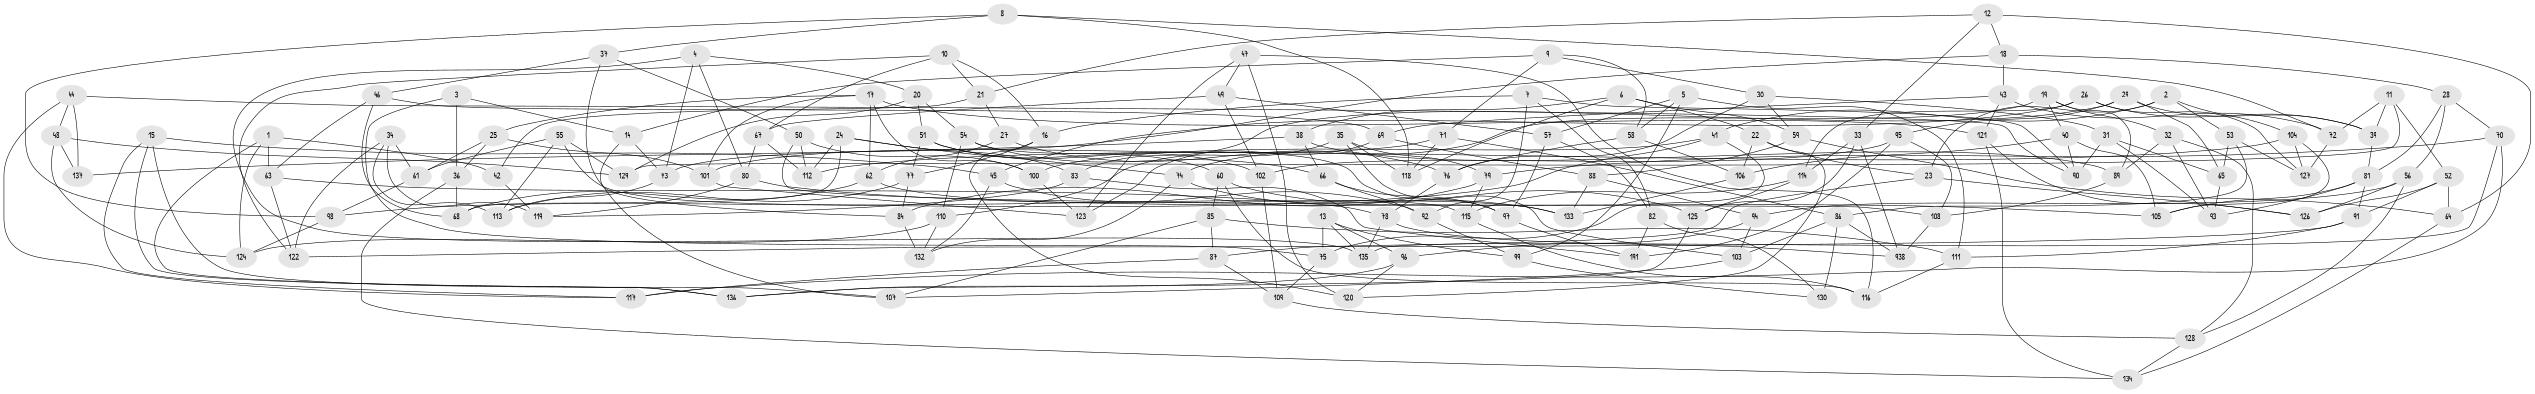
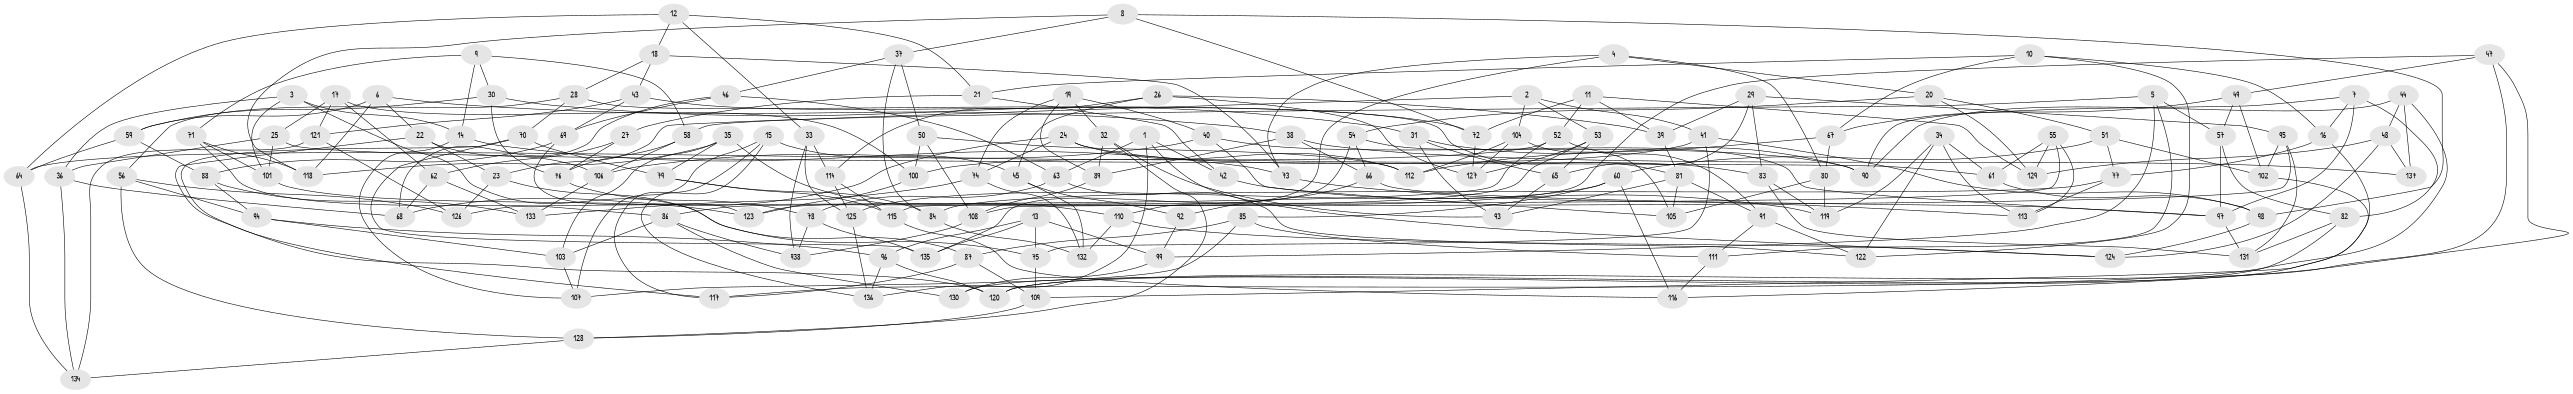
edge "17" -- "101": now "3" -- "101"
edge "7" -- "92": now "7" -- "97"
node "191": label "191" -> "131"
